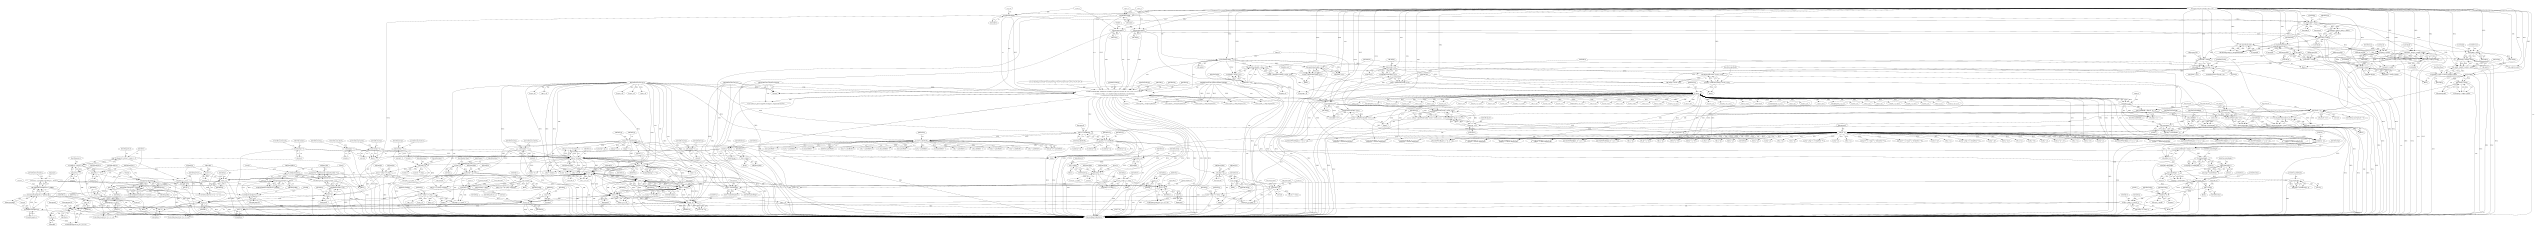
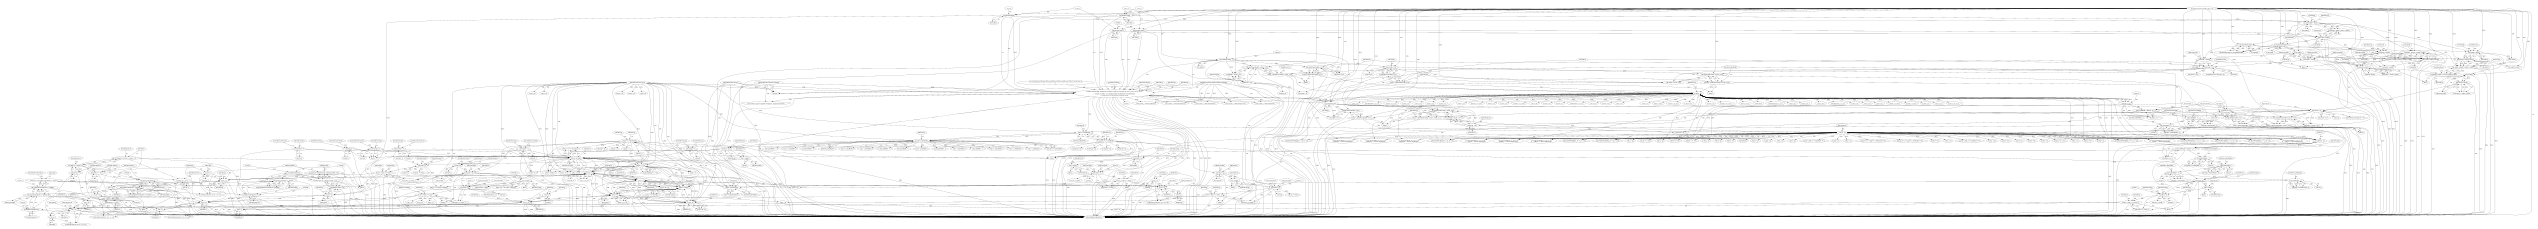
node "(Call,tx + uly1)": removed
edge "(Call,pixAcc0 = pixAcc1 = pixAcc2 = 0)" -> "(Call,(SplashCoord)pixAcc0)": added, label "DDG:"
